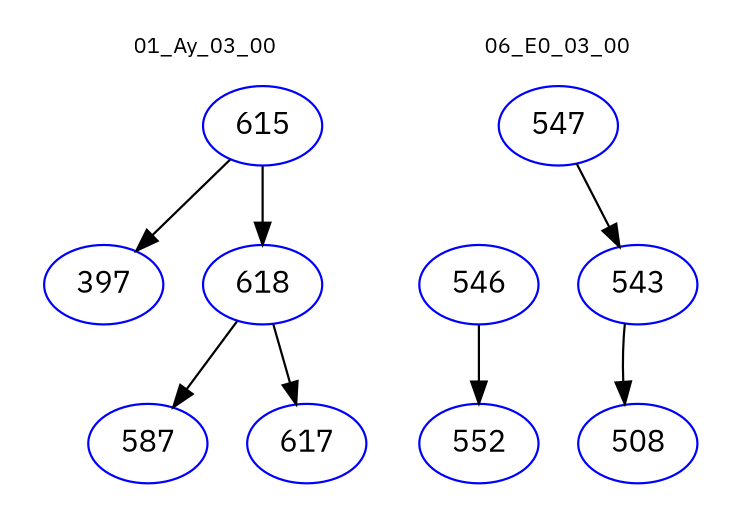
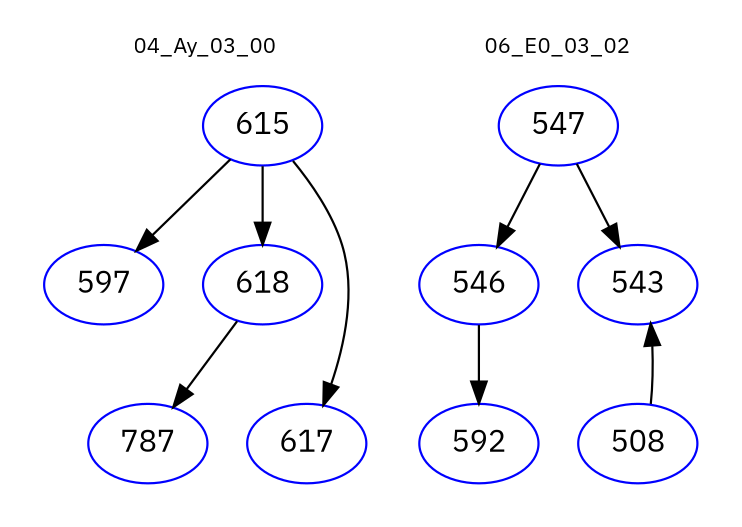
cluster "01_Ay_03_00": label "01_Ay_03_00" -> "04_Ay_03_00"
cluster "06_E0_03_00": label "06_E0_03_00" -> "06_E0_03_02"
edge "547" -> "546": added
node "397": label "397" -> "597"
edge "618" -> "617": now "615" -> "617"
edge "543" -> "508": reversed
node "587": label "587" -> "787"
node "552": label "552" -> "592"
